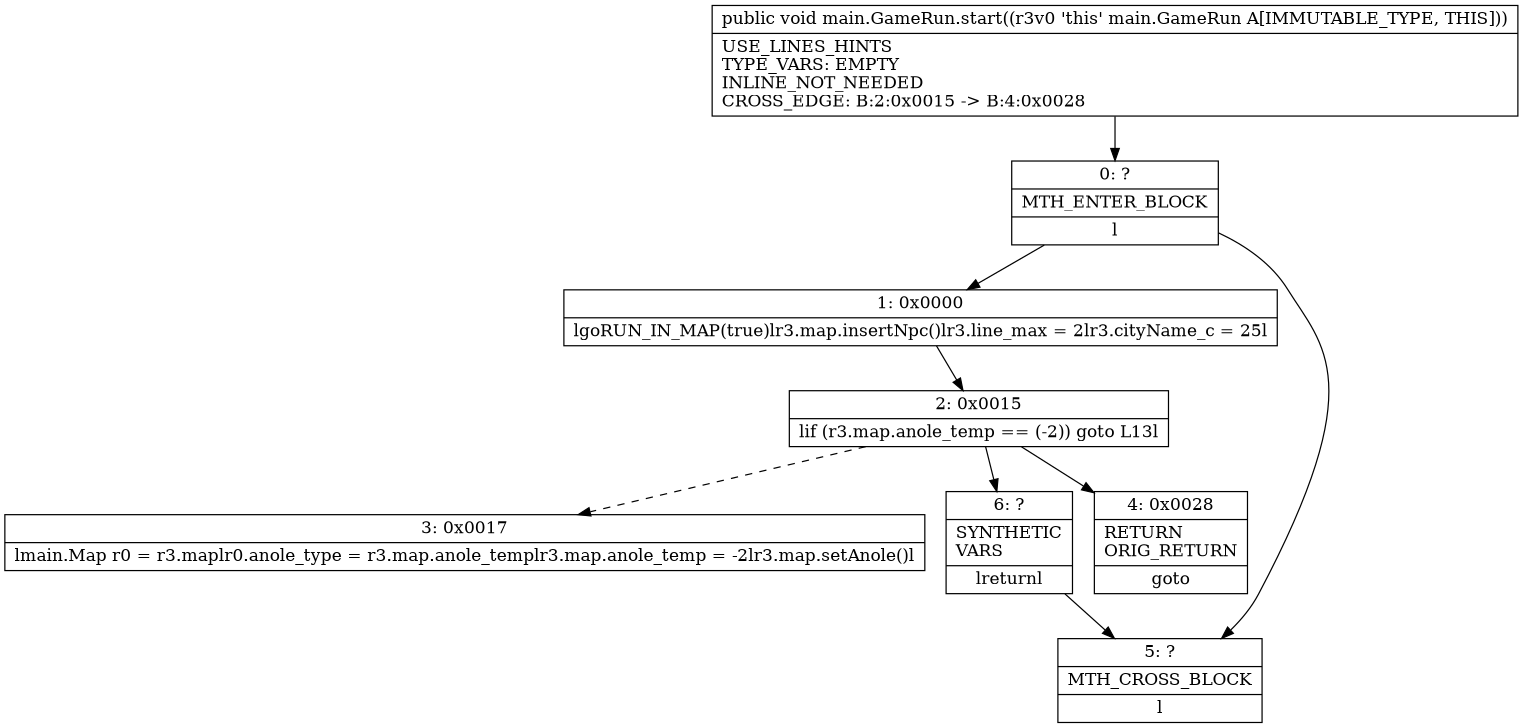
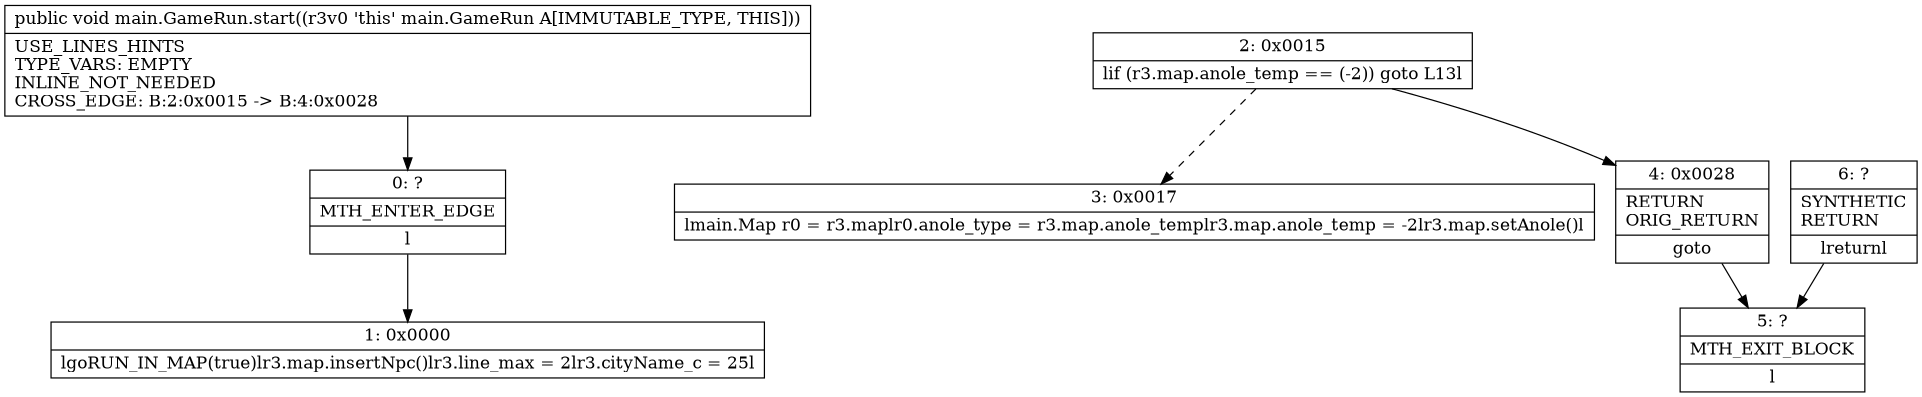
node "0: ?": text "MTH_ENTER_BLOCK" -> "MTH_ENTER_EDGE"
edge "1: 0x0000" -> "2: 0x0015": removed
edge "0: ?" -> "5: ?": now "4: 0x0028" -> "5: ?"
edge "2: 0x0015" -> "6: ?": removed
node "6: ?": text "VARS" -> "RETURN"
node "5: ?": text "MTH_CROSS_BLOCK" -> "MTH_EXIT_BLOCK"
